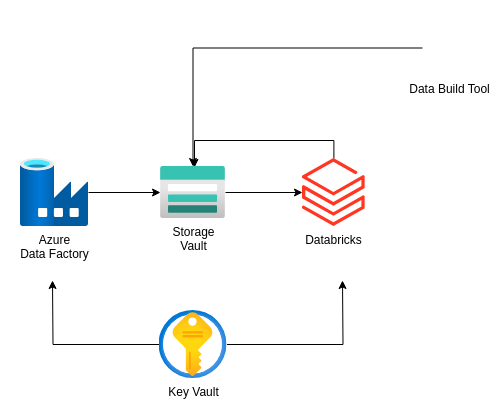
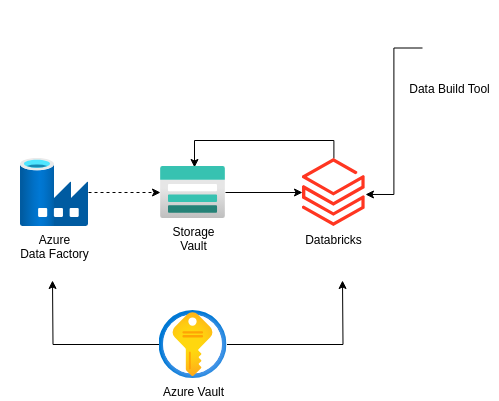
edge "Data Build Tool" -> "Storage Vault": now "Data Build Tool" -> "Databricks"
edge "Azure Data Factory" -> "Storage Vault": style solid -> dashed
node "Key Vault": label "Key Vault" -> "Azure Vault"
